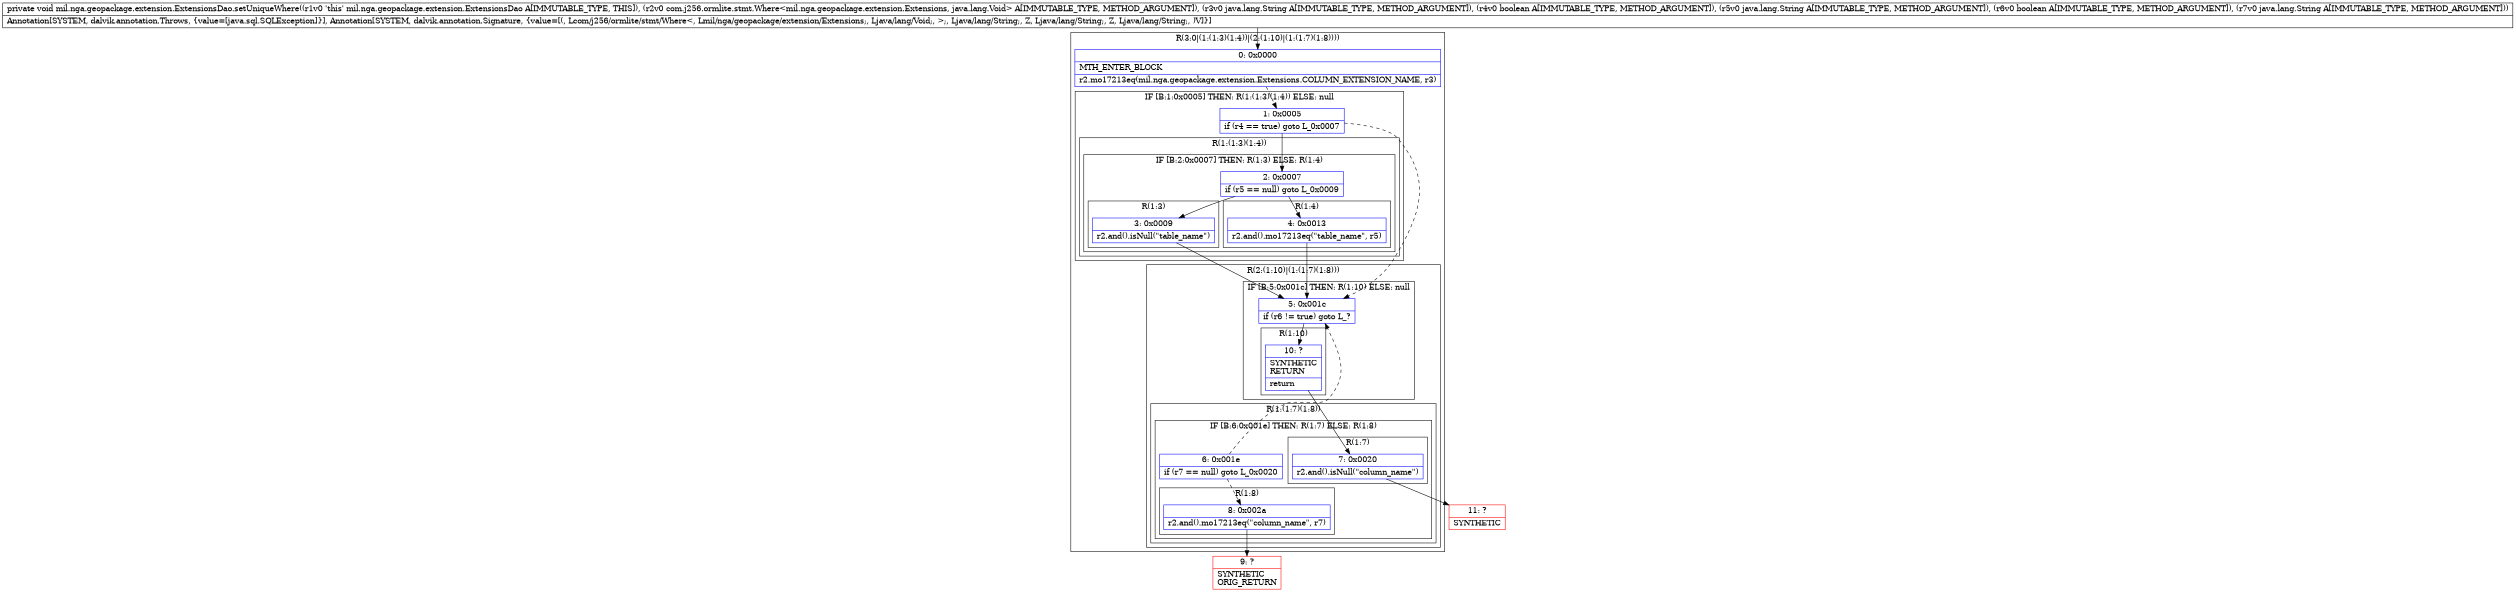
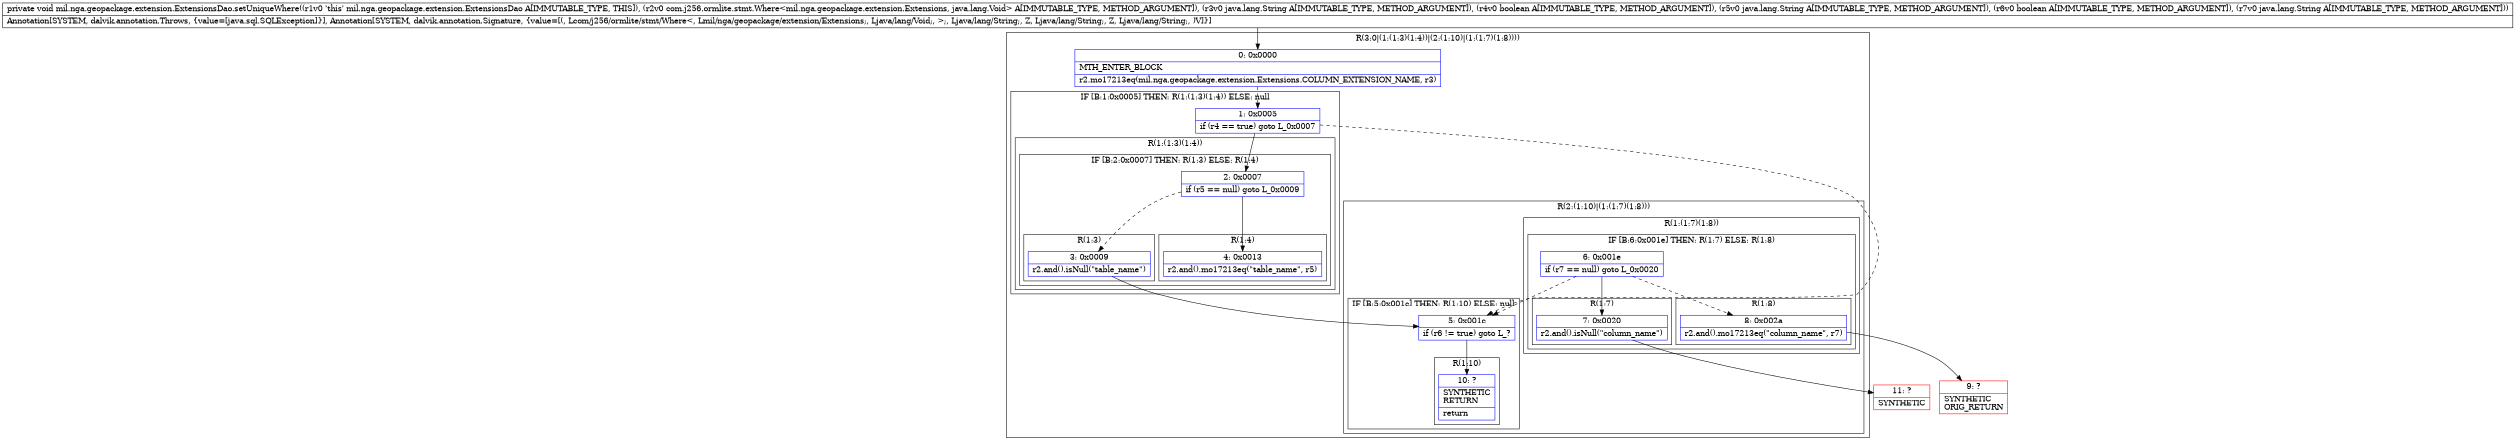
edge "2: 0x0007" -> "3: 0x0009": style solid -> dashed
edge "4: 0x0013" -> "5: 0x001c": removed
edge "10: ?" -> "7: 0x0020": now "6: 0x001e" -> "7: 0x0020"
